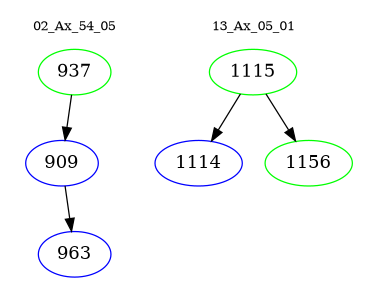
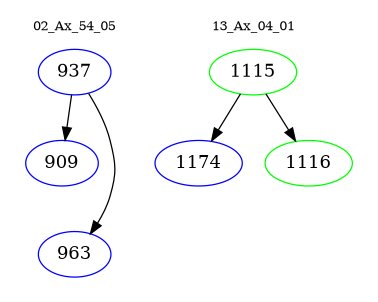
cluster "13_Ax_05_01": label "13_Ax_05_01" -> "13_Ax_04_01"
node "937": color green -> blue
node "1114": label "1114" -> "1174"
node "1156": label "1156" -> "1116"
edge "909" -> "963": now "937" -> "963"
